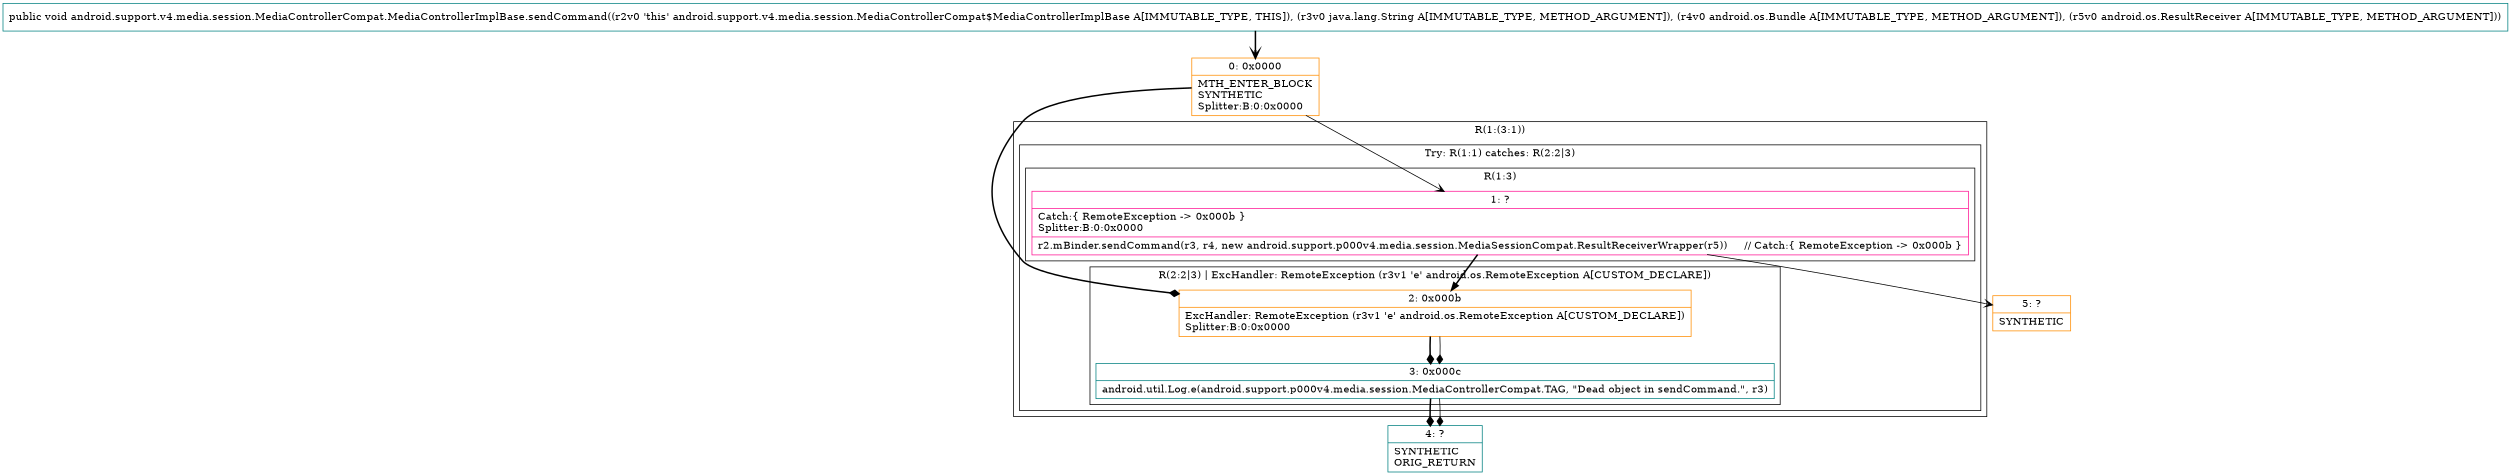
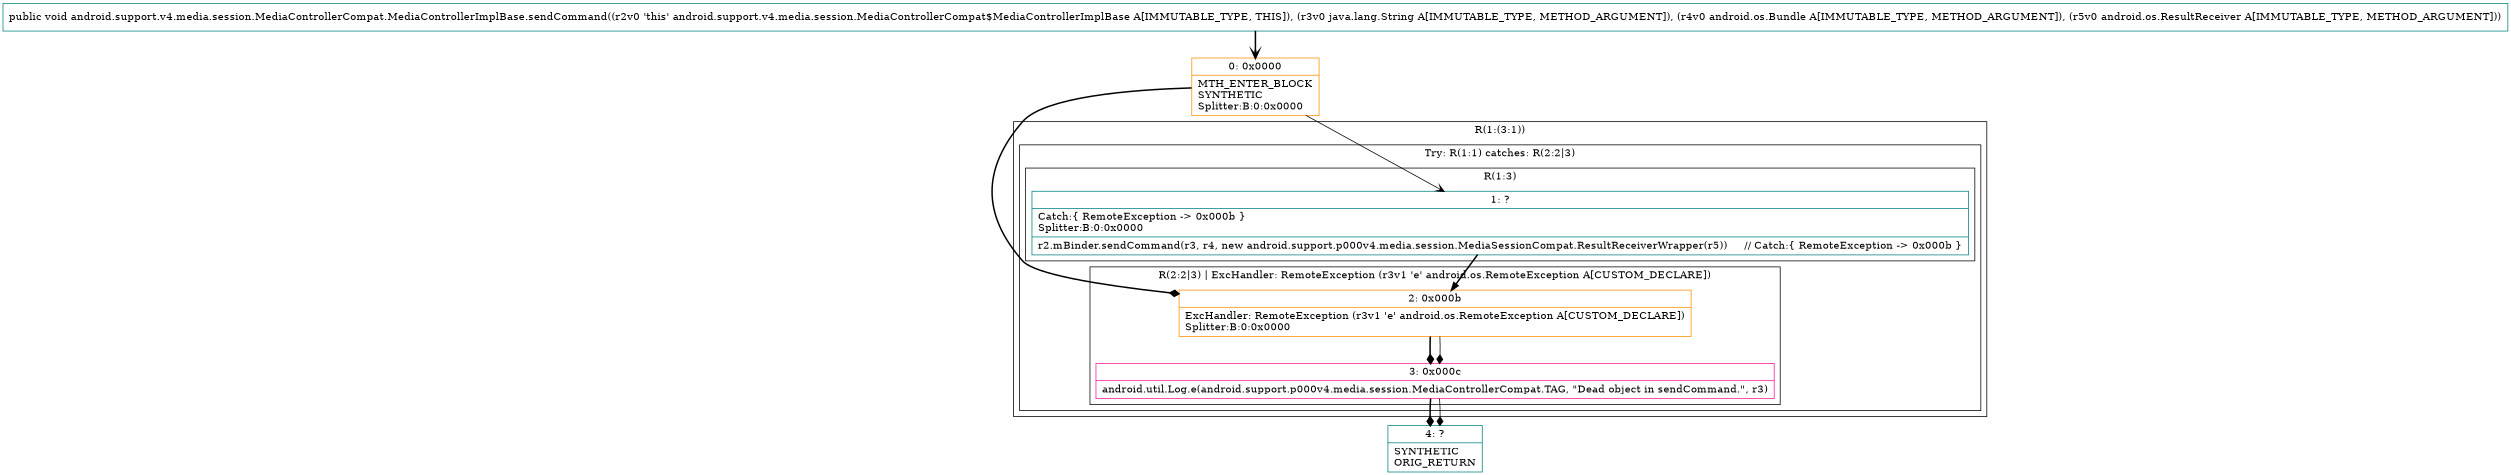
node "1: ?": color deeppink -> teal
node "5: ?": removed
node "3: 0x000c": color teal -> deeppink
